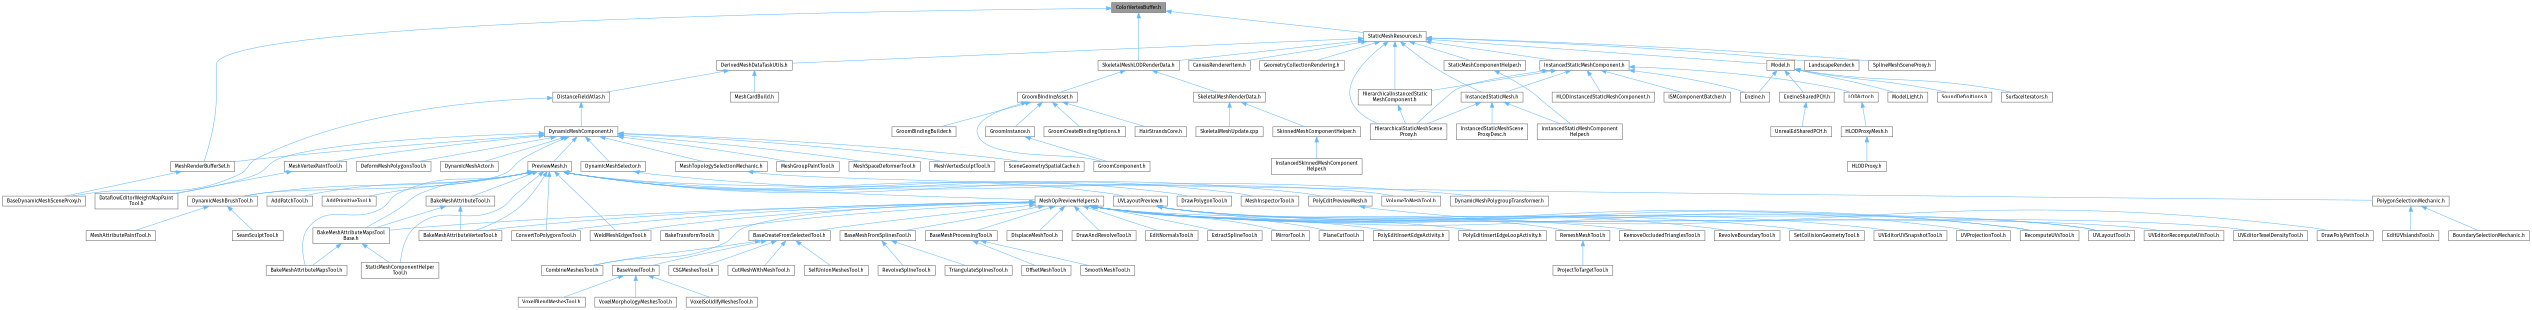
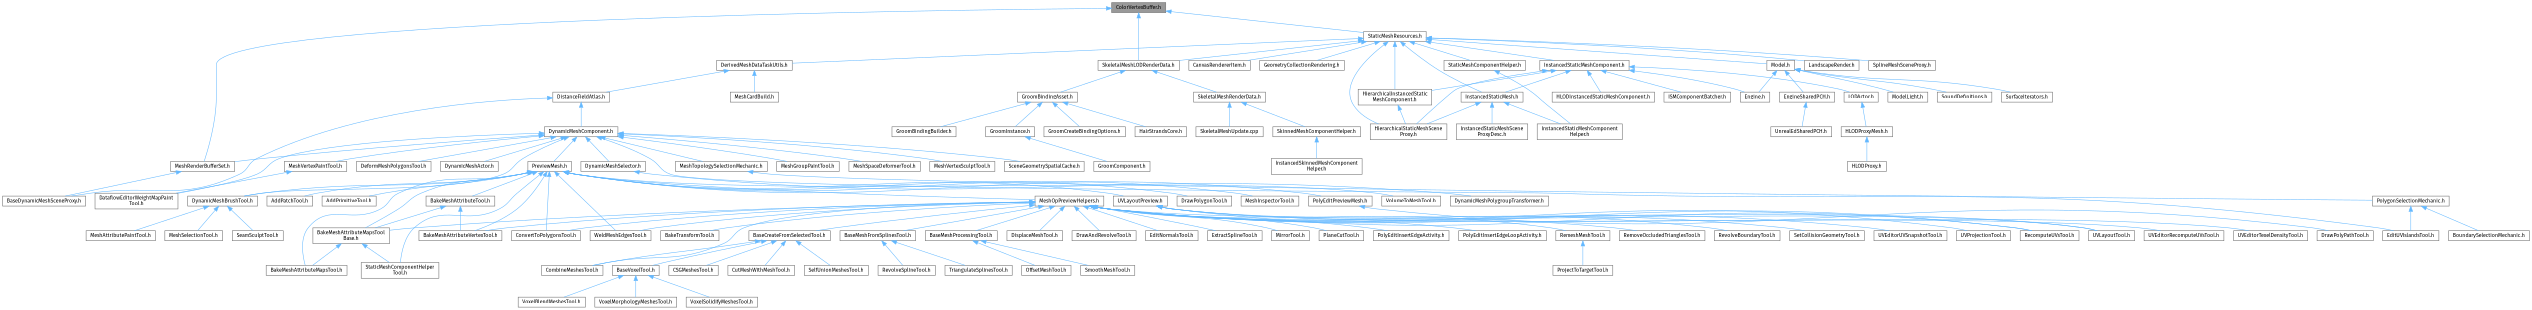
edge "GroomComponent.h" -> "GroomBindingAsset.h": removed
edge "EditUVIslandsTool.h" -> "DynamicMeshComponent.h": added
node "MeshSelectionTool.h": added
